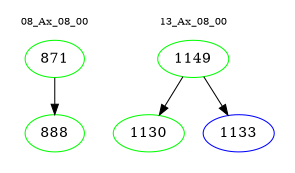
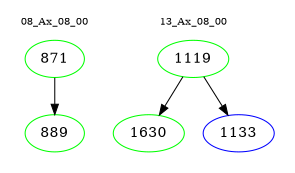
node "1149": label "1149" -> "1119"
node "888": label "888" -> "889"
node "1130": label "1130" -> "1630"
